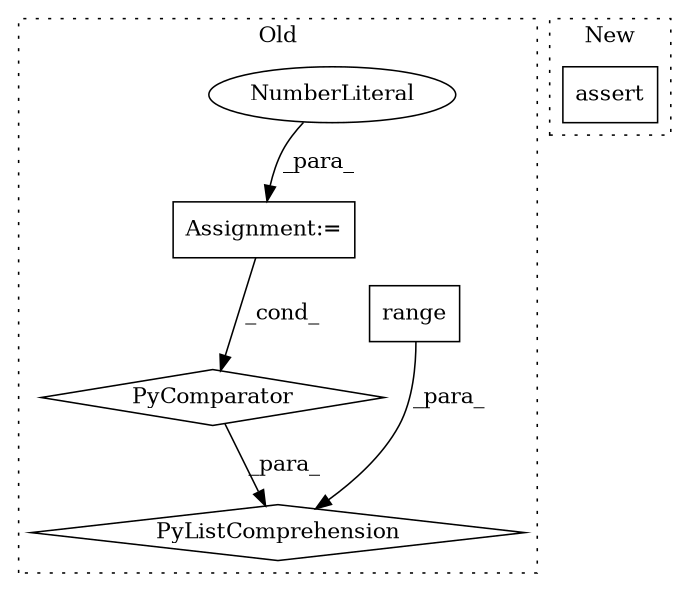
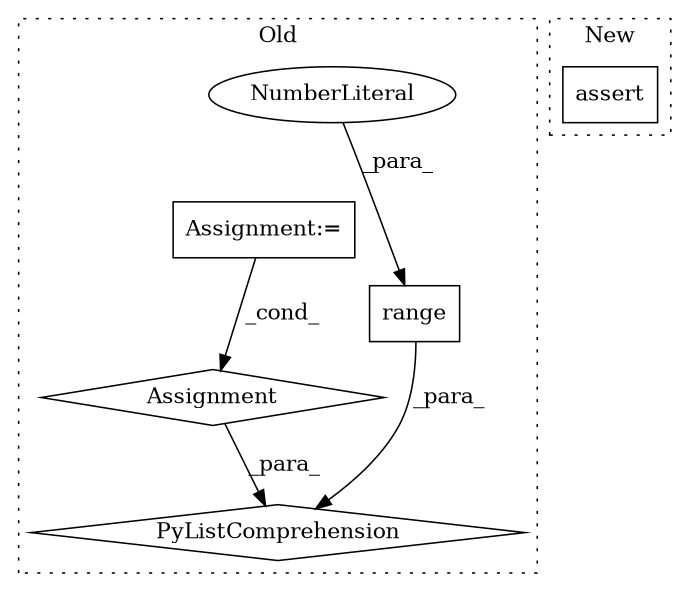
edge "NumberLiteral" -> "Assignment:=": now "NumberLiteral" -> "range"
node "PyComparator": label "PyComparator" -> "Assignment"
